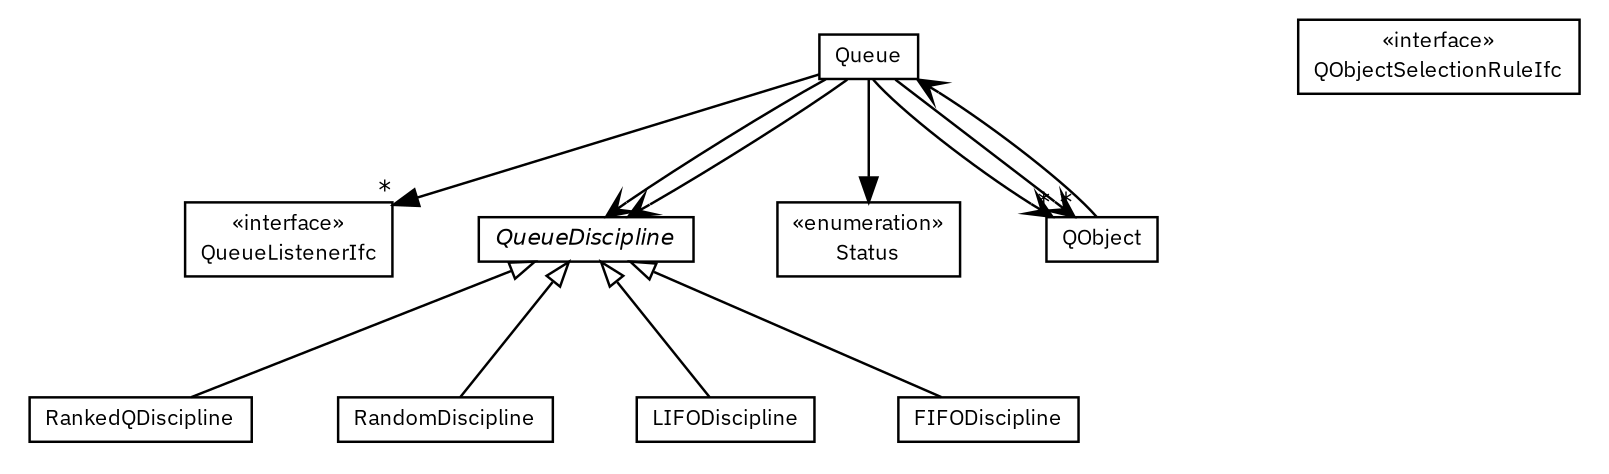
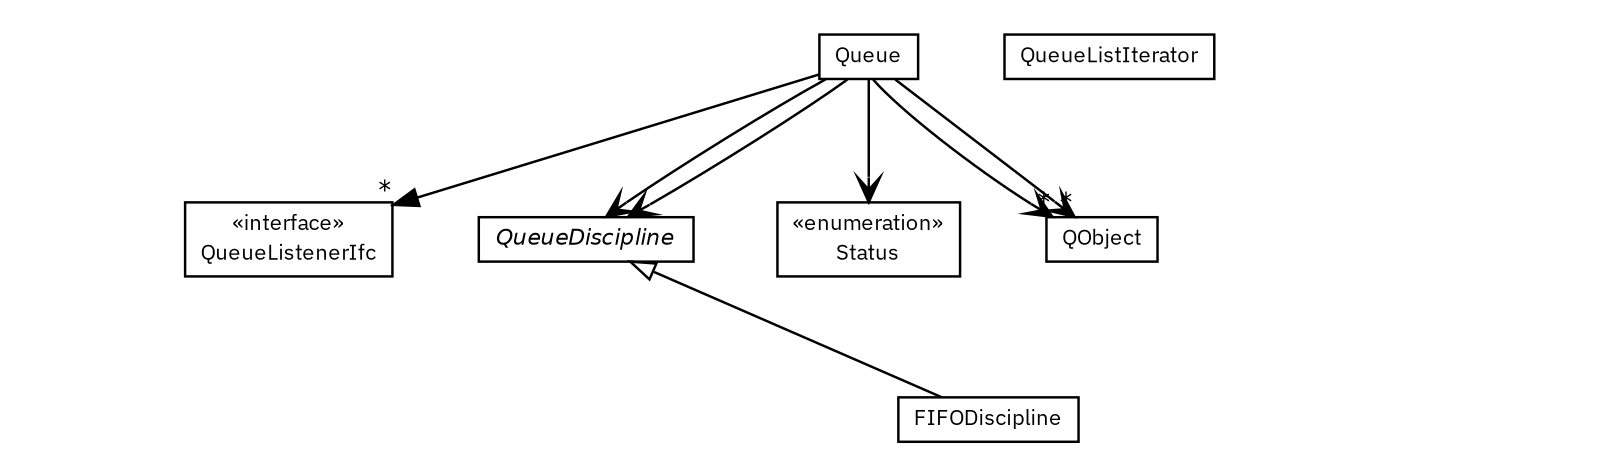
node "QueueListIterator": added
node "QObjectSelectionRuleIfc": removed
edge "Queue" -> "Status": arrowhead normal -> open
edge "QObject" -> "Queue": removed
node "RankedQDiscipline": removed
node "RandomDiscipline": removed
node "LIFODiscipline": removed
